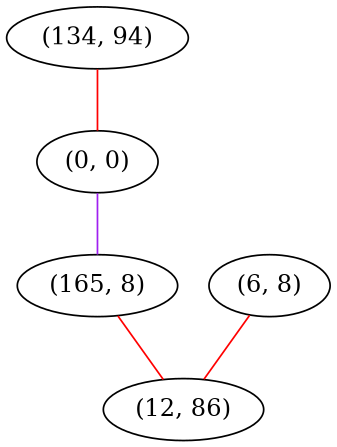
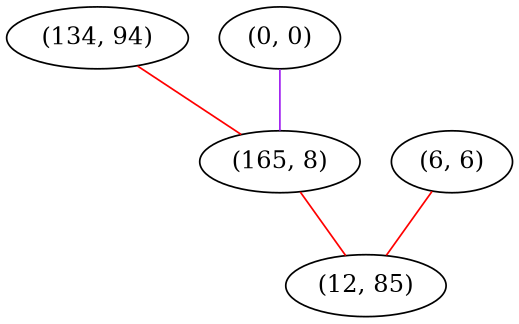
edge "(134, 94)" -- "(0, 0)": now "(134, 94)" -- "(165, 8)"
node "(6, 8)": label "(6, 8)" -> "(6, 6)"
node "(12, 86)": label "(12, 86)" -> "(12, 85)"
